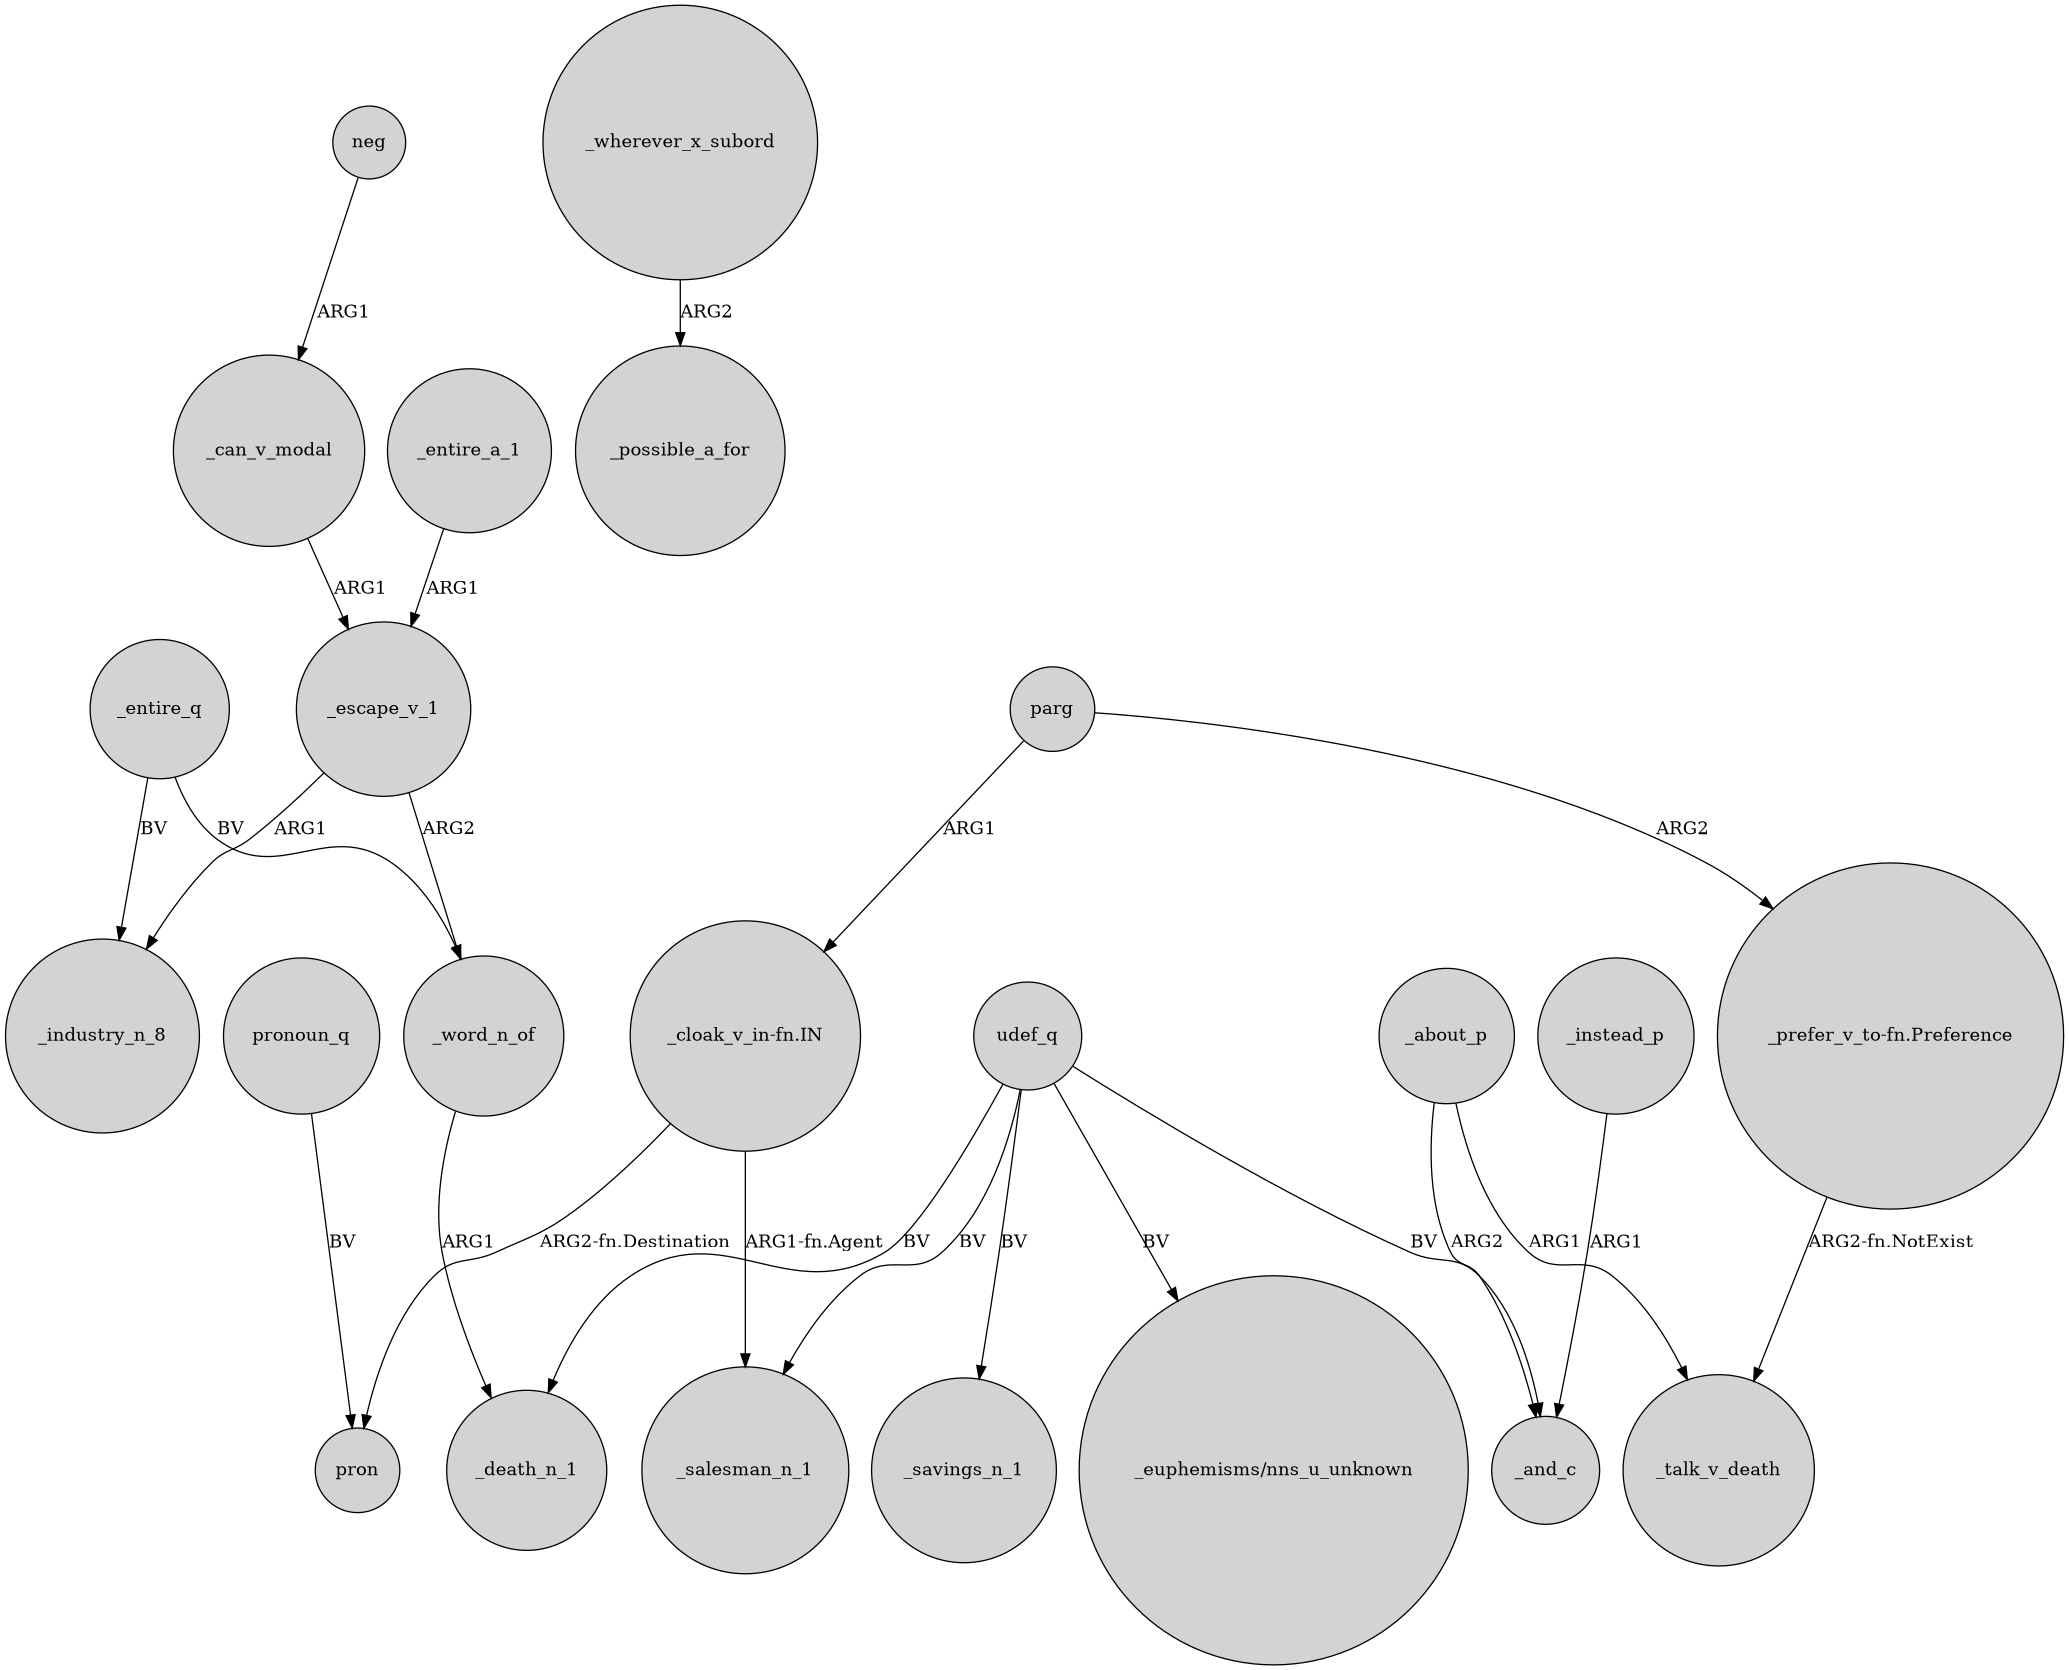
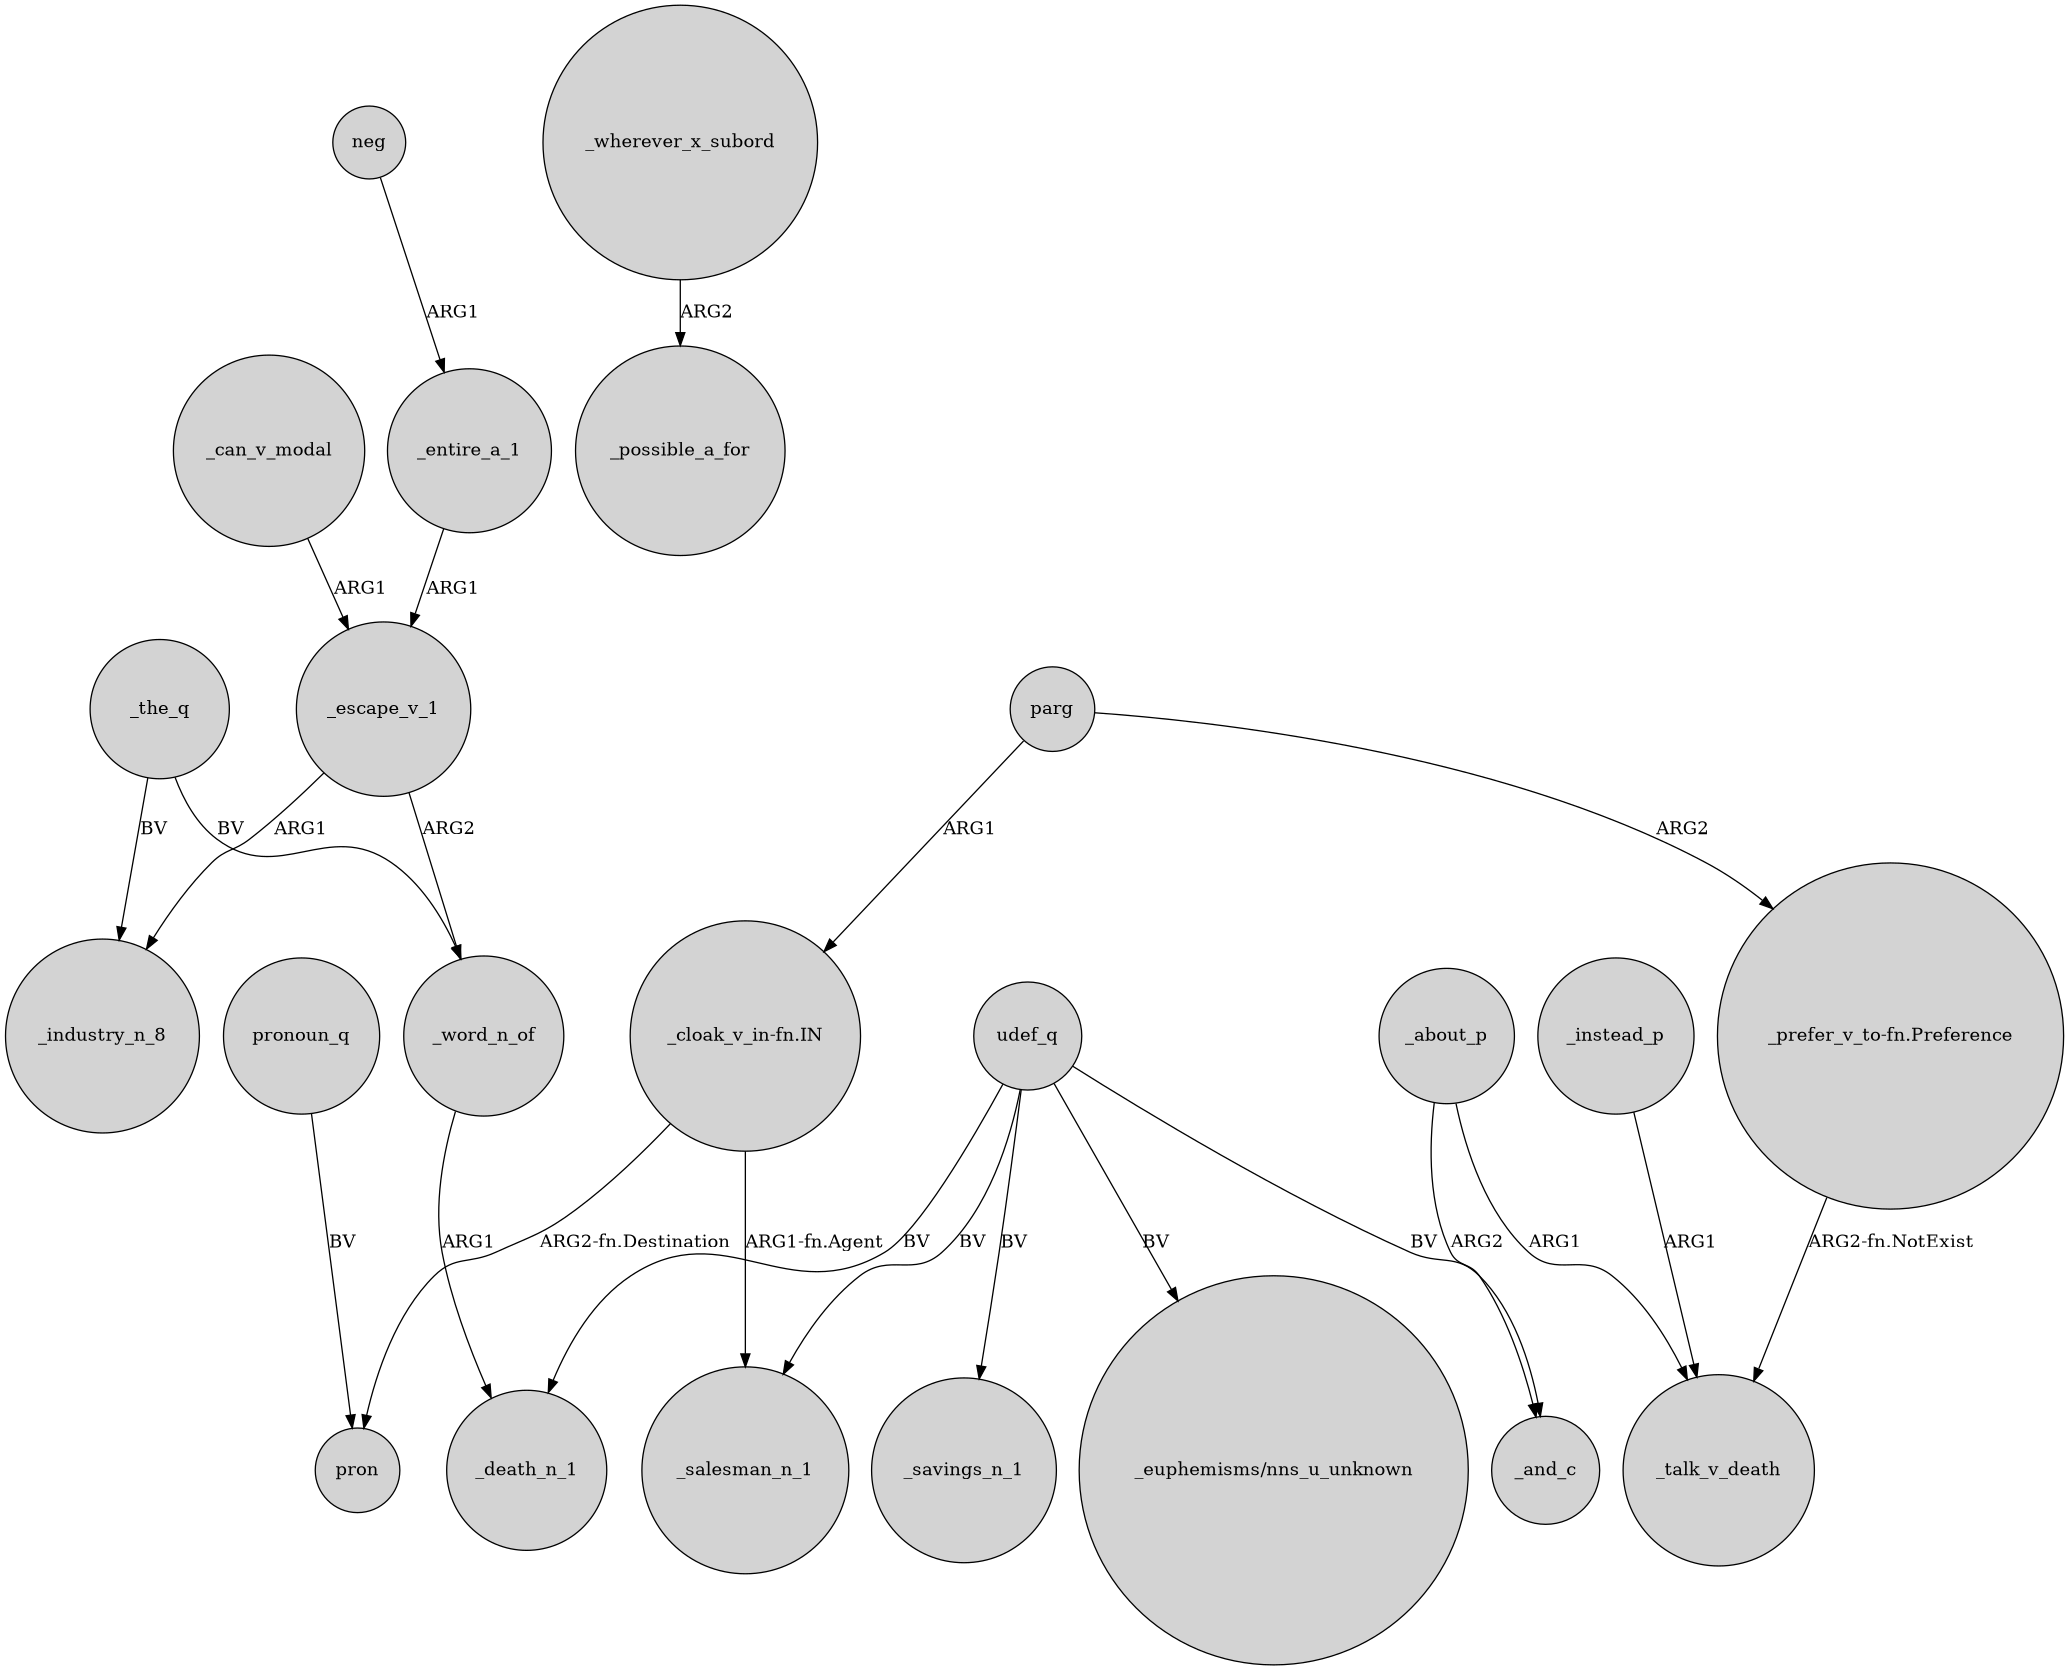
edge "neg" -> "_can_v_modal": now "neg" -> "_entire_a_1"
node "_entire_q": label "_entire_q" -> "_the_q"
edge "_instead_p" -> "_and_c": now "_instead_p" -> "_talk_v_death"
